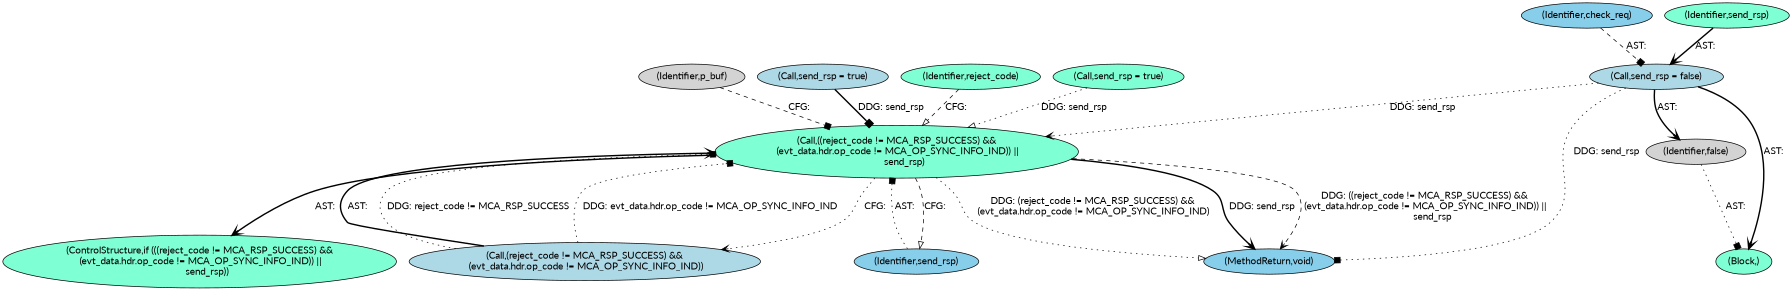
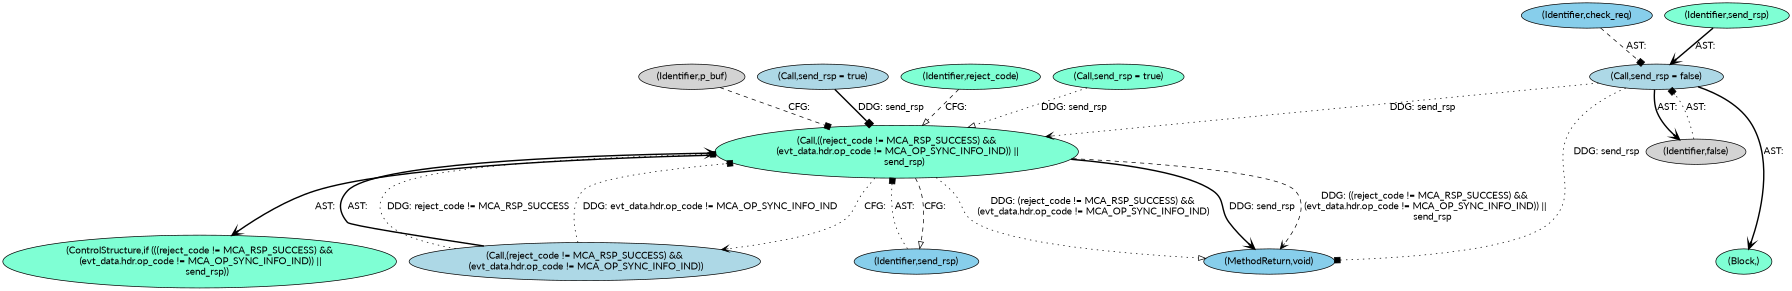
edge "(Identifier,false)" -> "(Block,)": now "(Identifier,false)" -> "(Call,send_rsp = false)"
